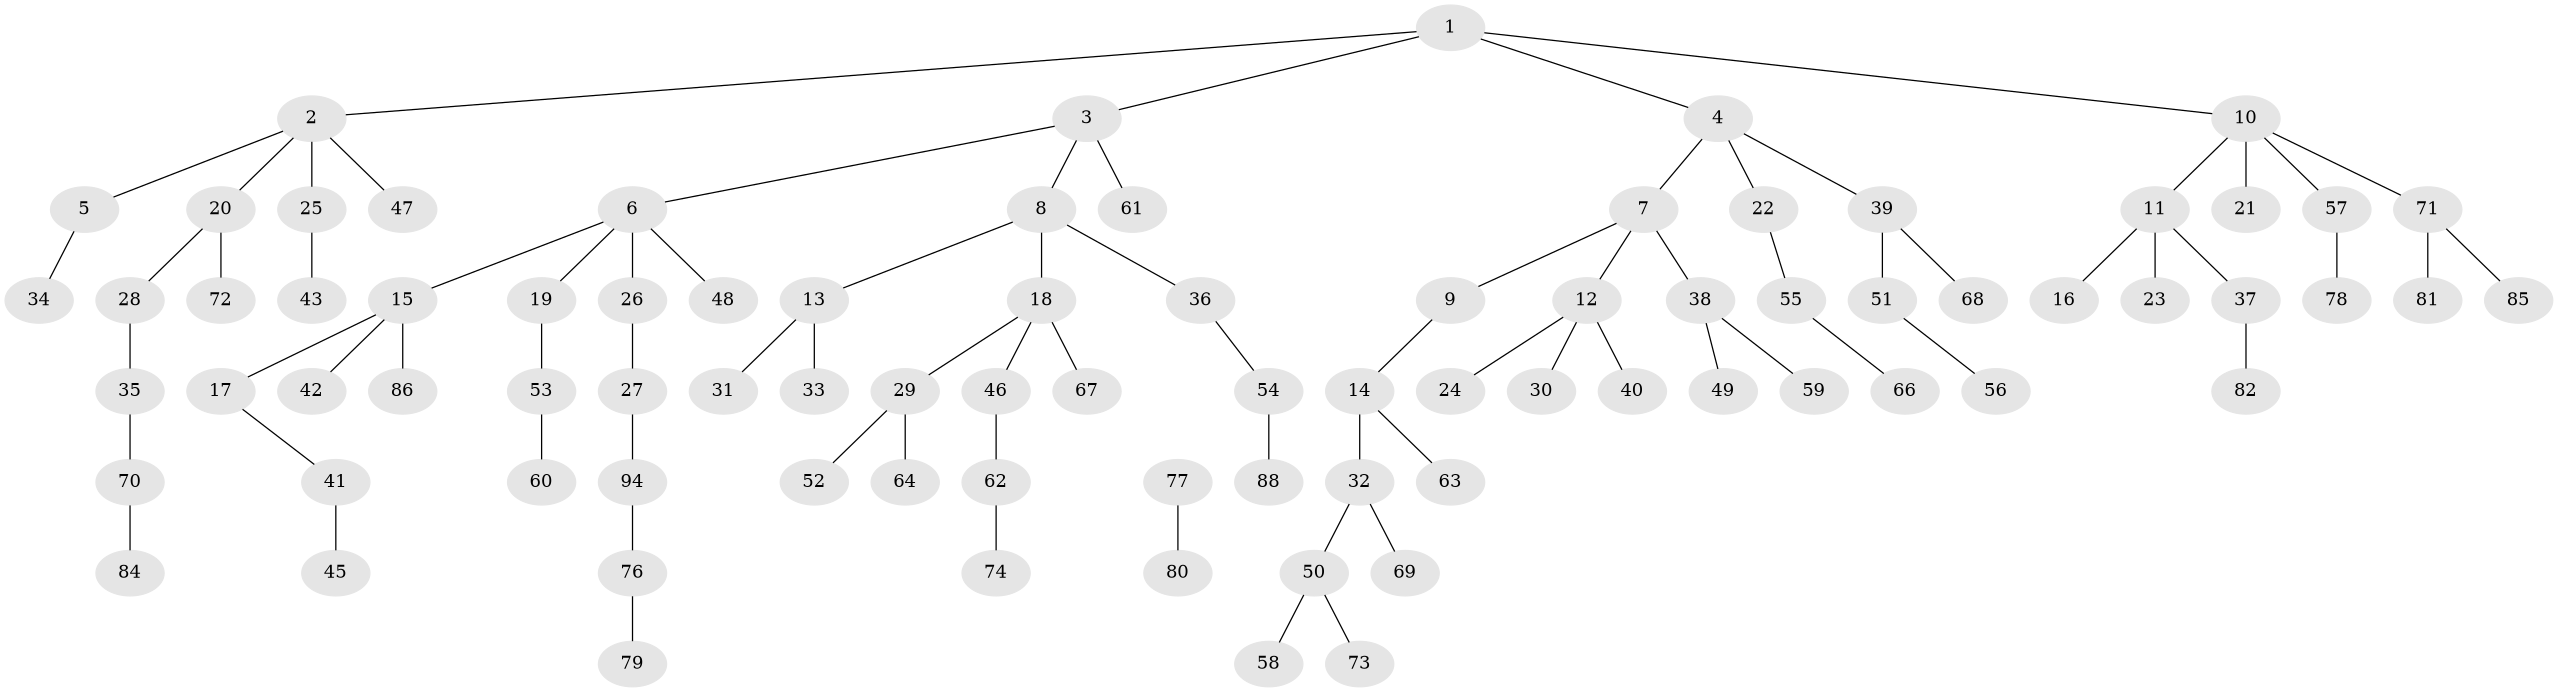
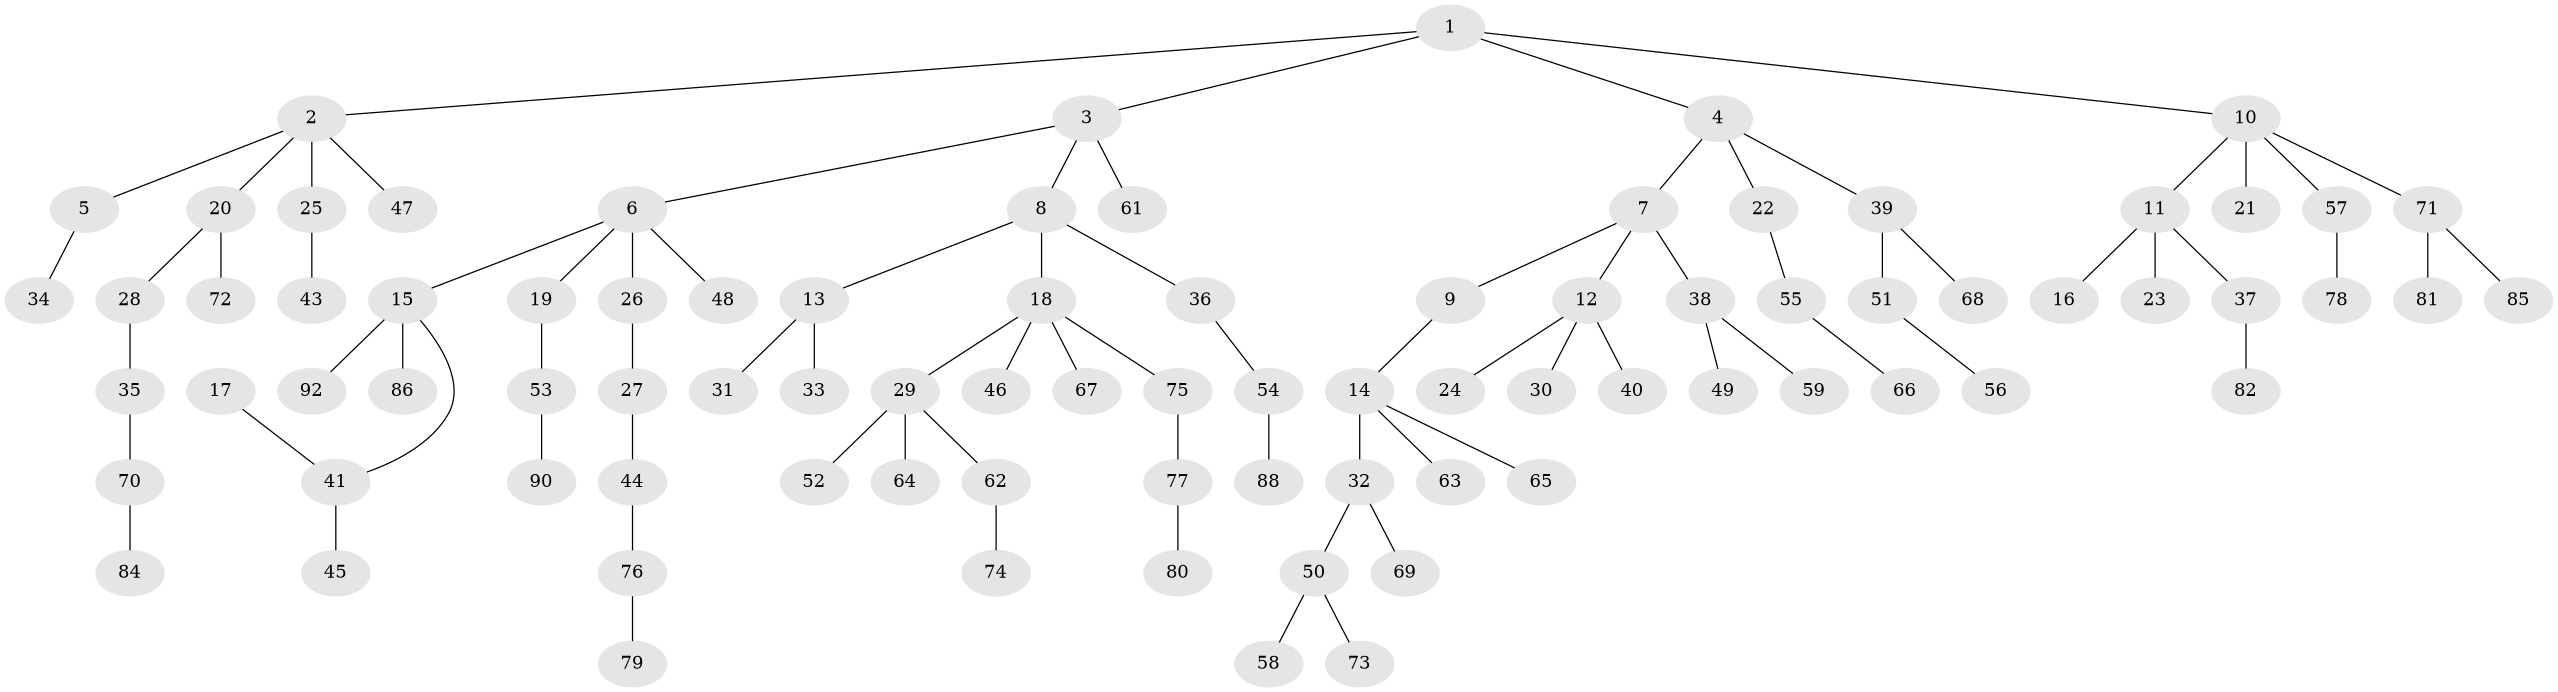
edge "15" -- "17": now "15" -- "41"
node "42": label "42" -> "92"
node "75": added
edge "46" -- "62": now "29" -- "62"
node "60": label "60" -> "90"
node "94": label "94" -> "44"
node "65": added
